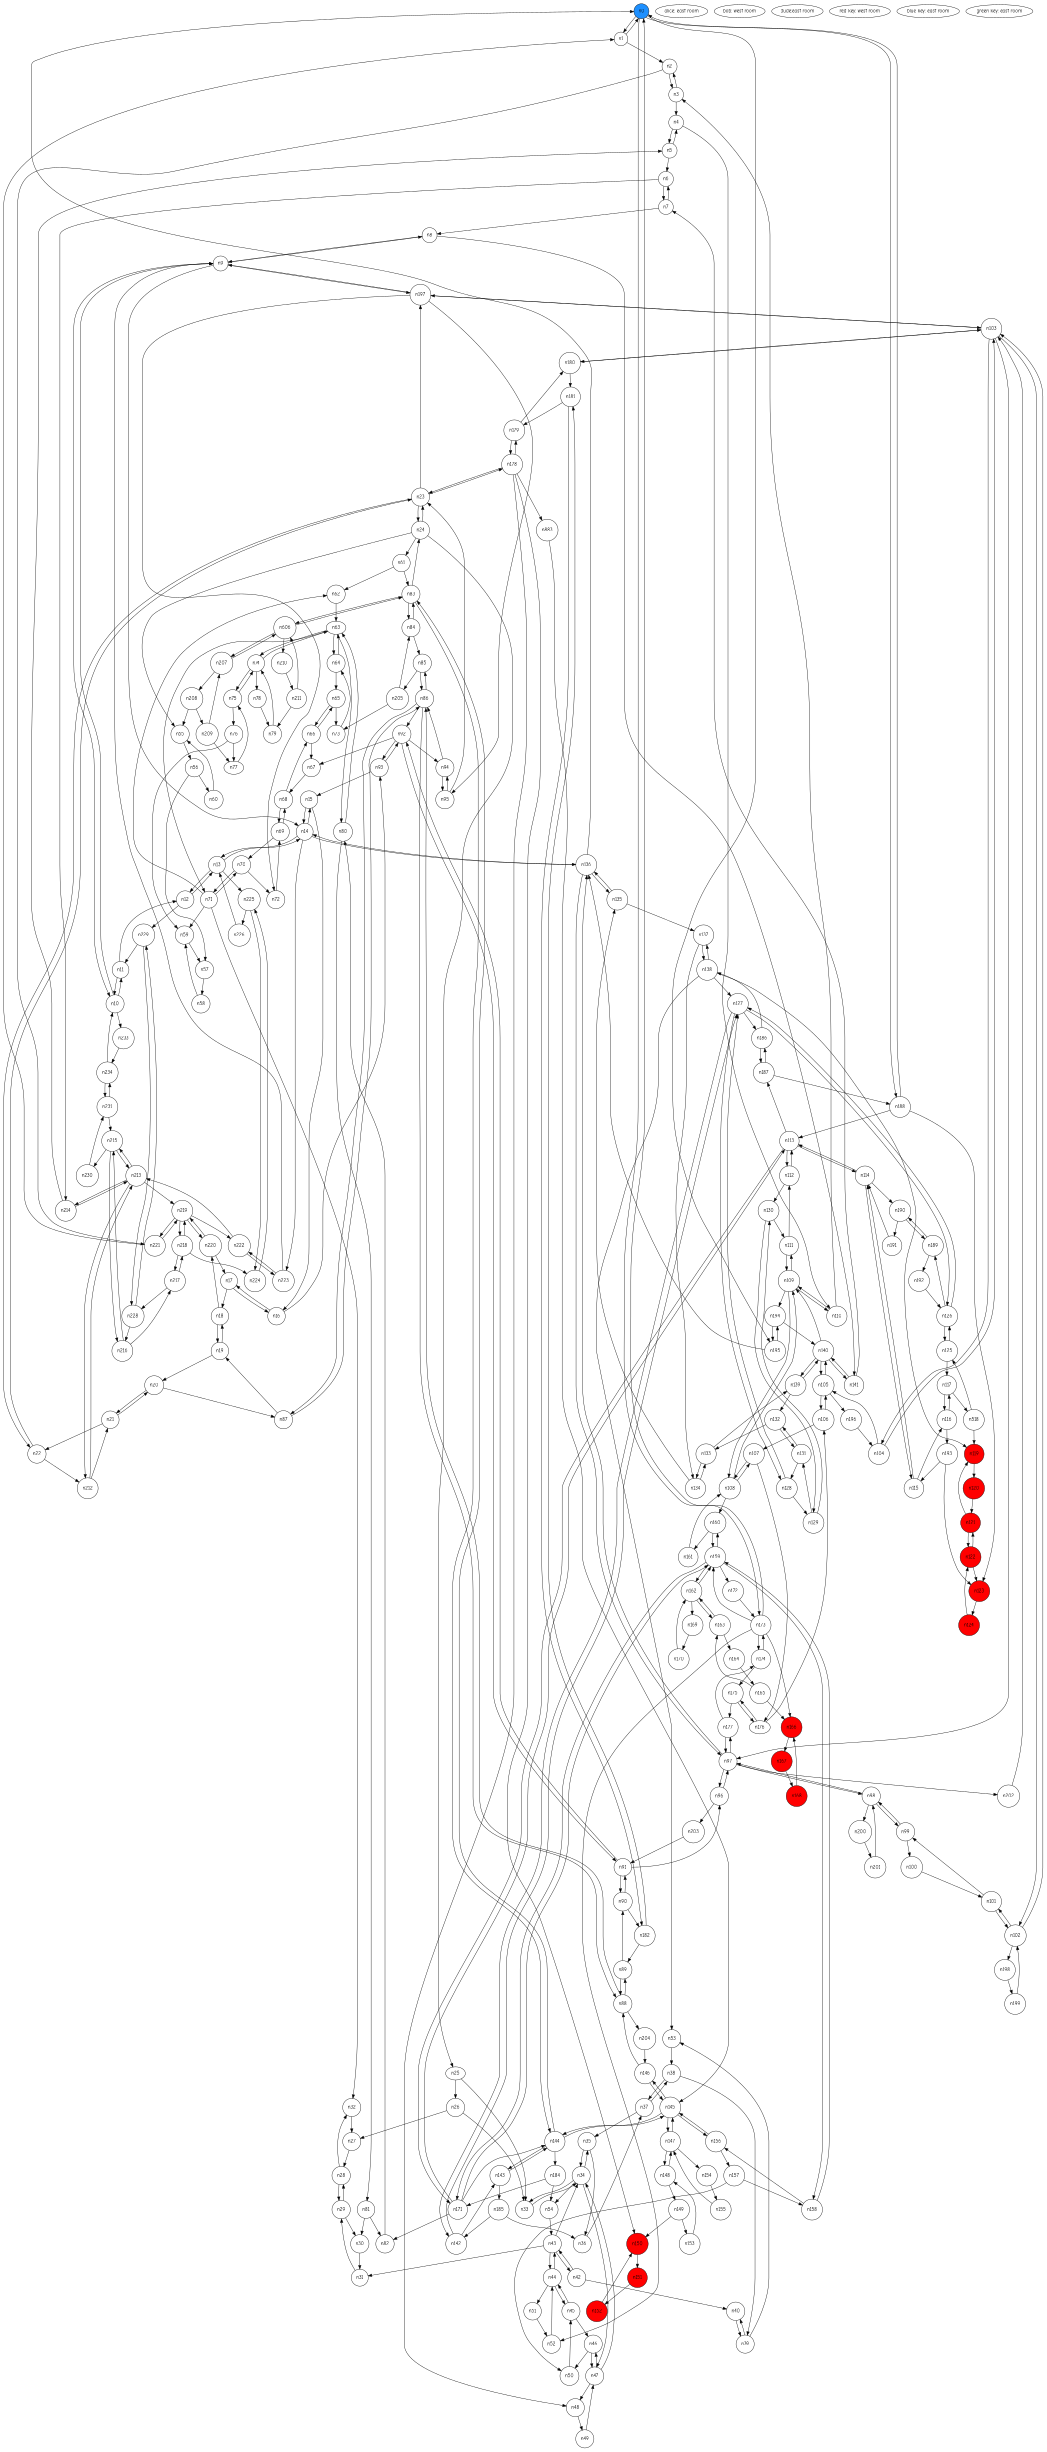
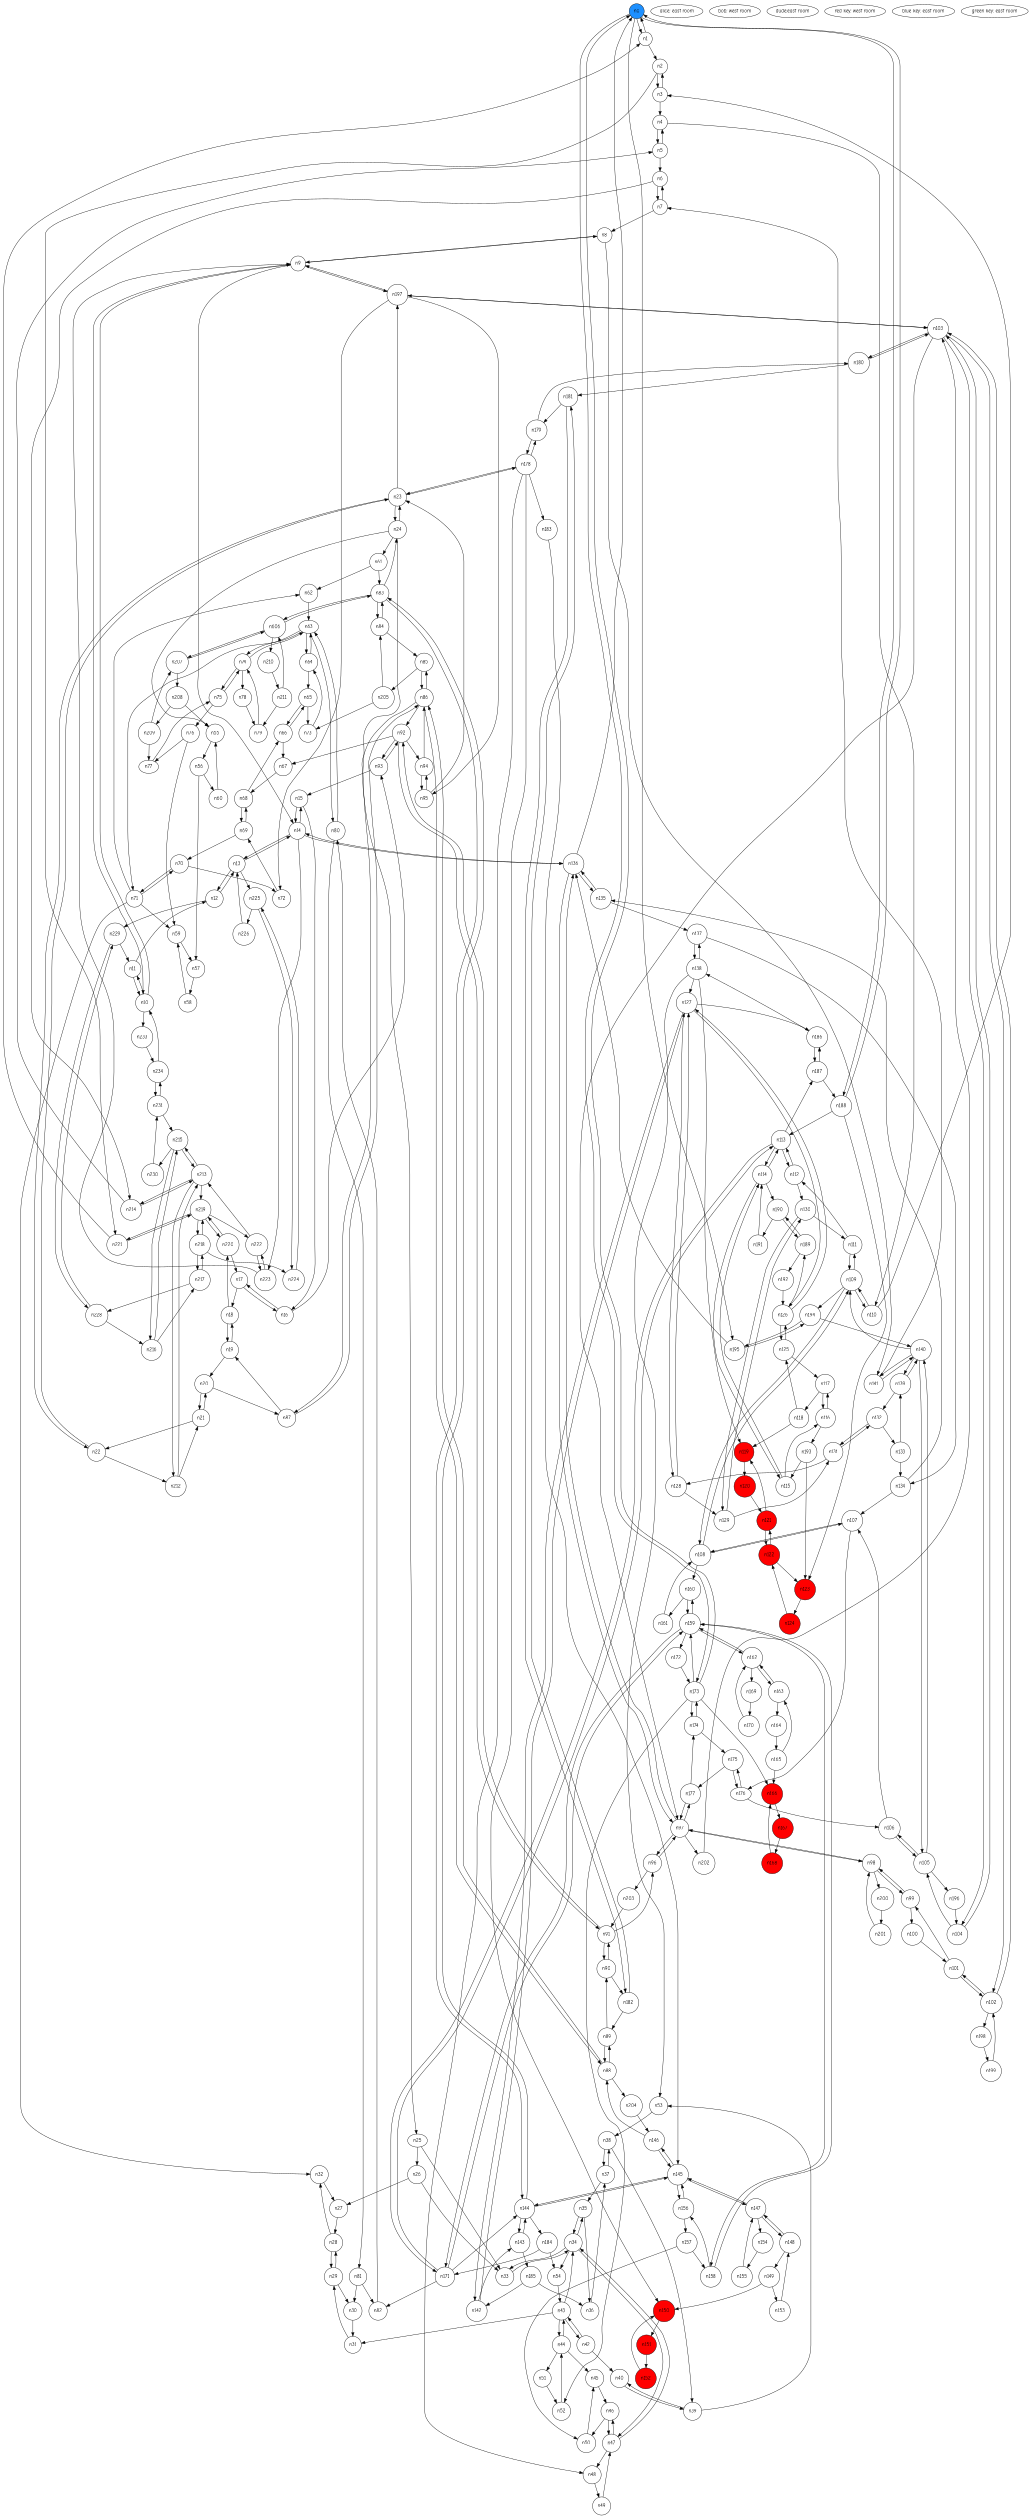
node "n883": label "n883" -> "n183"
node "n518": label "n518" -> "n118"
edge "n134" -> "n133": now "n134" -> "n107"
edge "n45" -> "n44": removed
